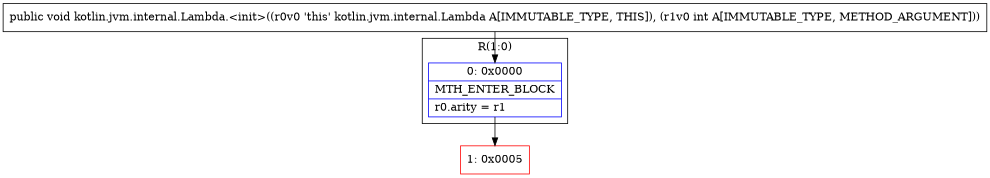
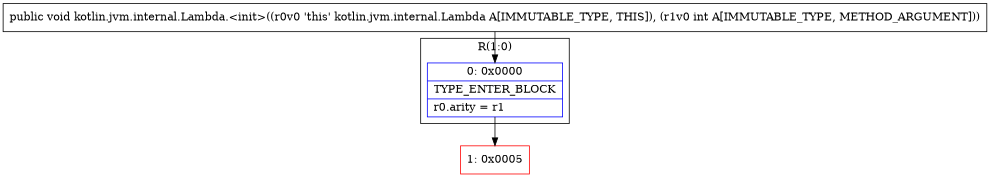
node "0: 0x0000": text "MTH_ENTER_BLOCK" -> "TYPE_ENTER_BLOCK"
